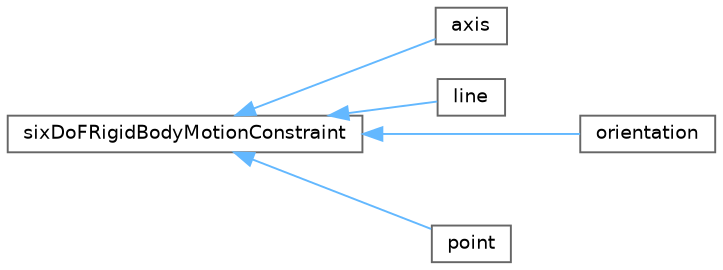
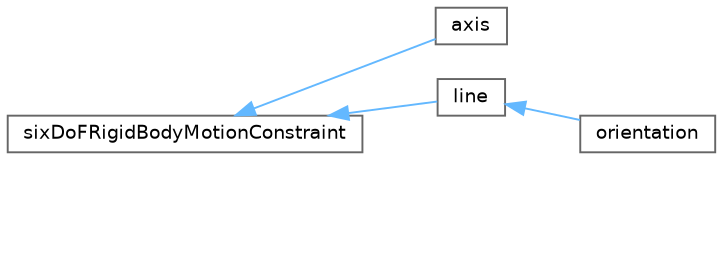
edge "orientation" -> "sixDoFRigidBodyMotionConstraint": now "orientation" -> "line"
node "point": removed
